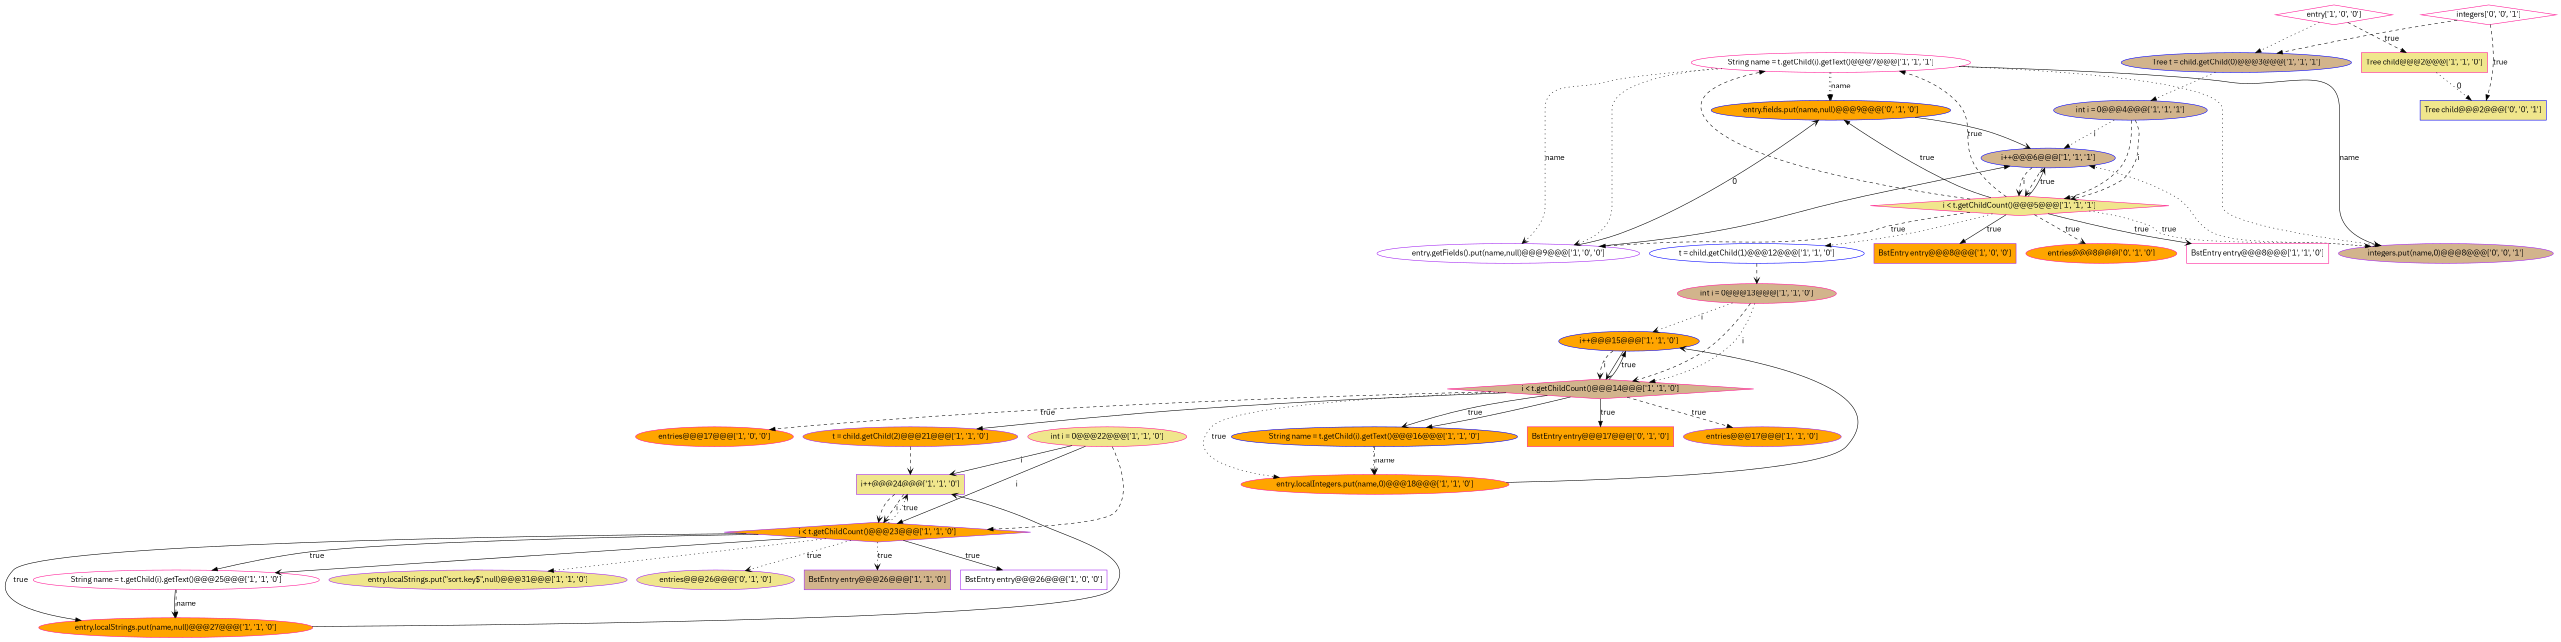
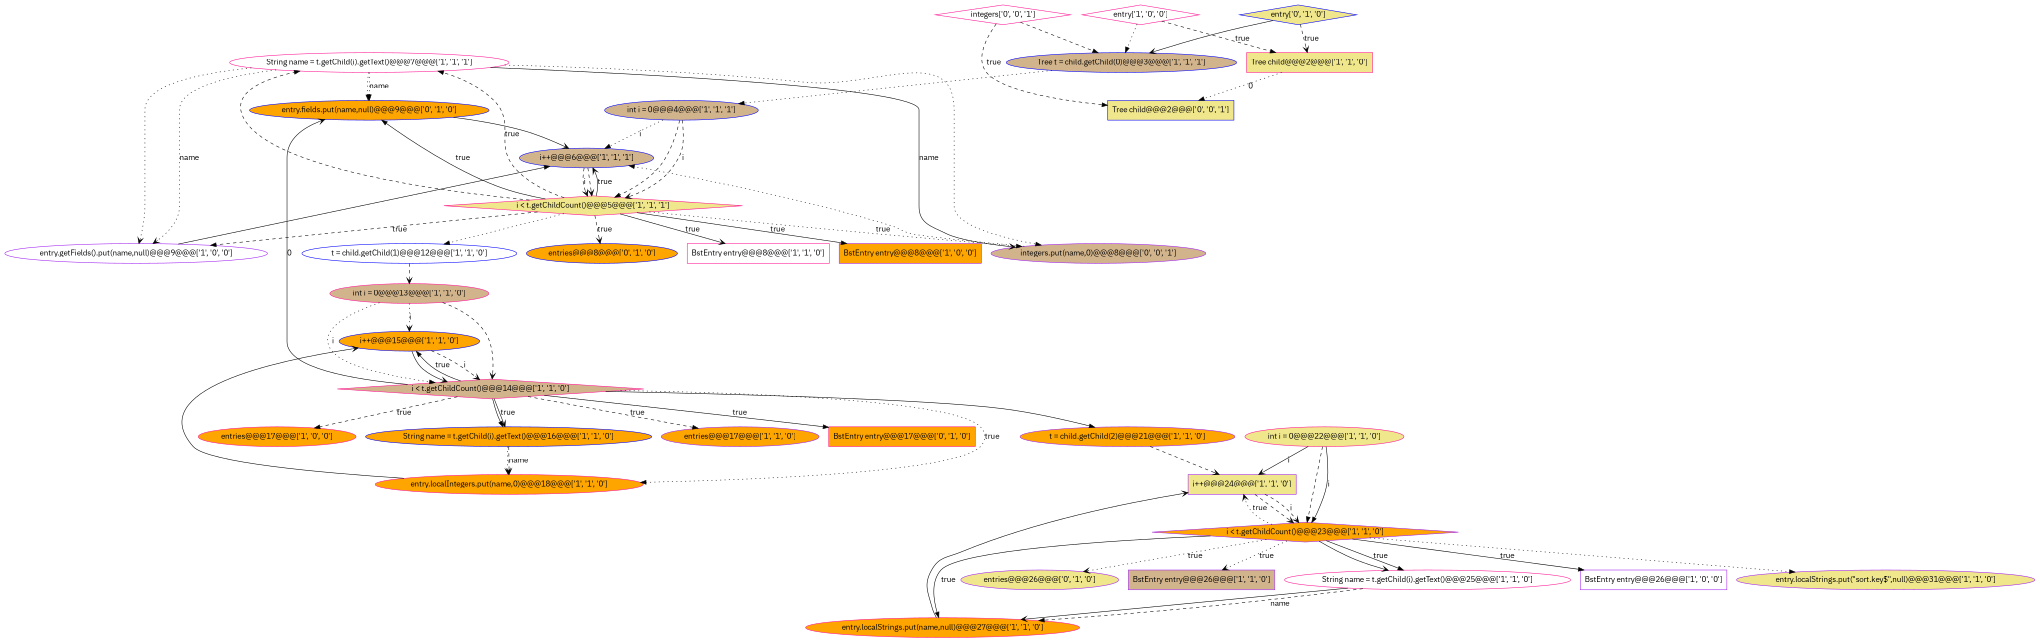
node "entry['0', '1', '0']": added
edge "entry.getFields().put(name,null)@@@9@@@['1', '0', '0']" -> "entry.fields.put(name,null)@@@9@@@['0', '1', '0']": now "i < t.getChildCount()@@@14@@@['1', '1', '0']" -> "entry.fields.put(name,null)@@@9@@@['0', '1', '0']"
node "entries@@@8@@@['0', '1', '0']": color deeppink -> blue
